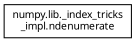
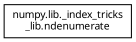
node "numpy.lib._index_tricks _impl.ndenumerate": label "numpy.lib._index_tricks _impl.ndenumerate" -> "numpy.lib._index_tricks _lib.ndenumerate"
